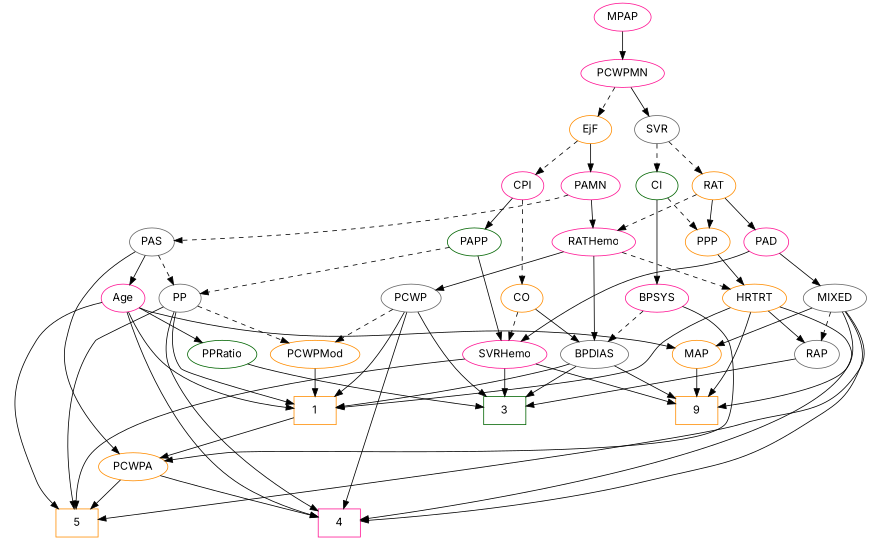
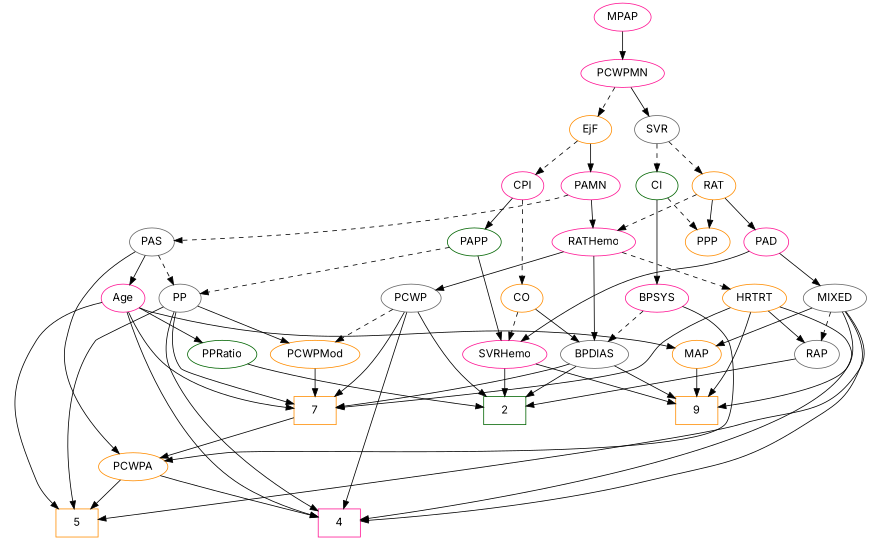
edge "PPP" -> "HRTRT": removed
edge "PP" -> "PCWPMod": style dashed -> solid
edge "SVRHemo" -> "5": removed
node "1": label "1" -> "7"
node "3": label "3" -> "2"
